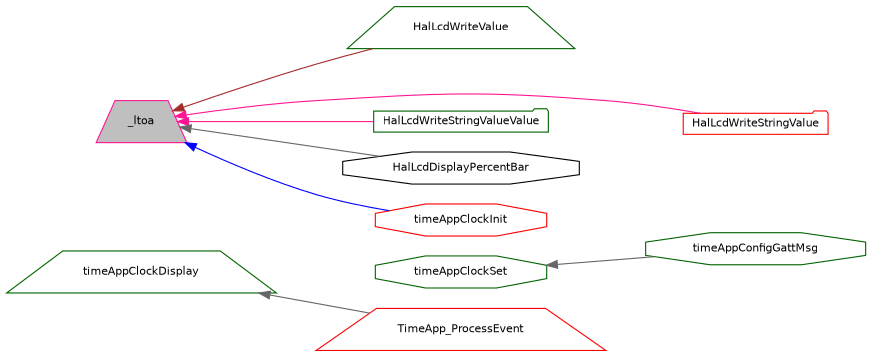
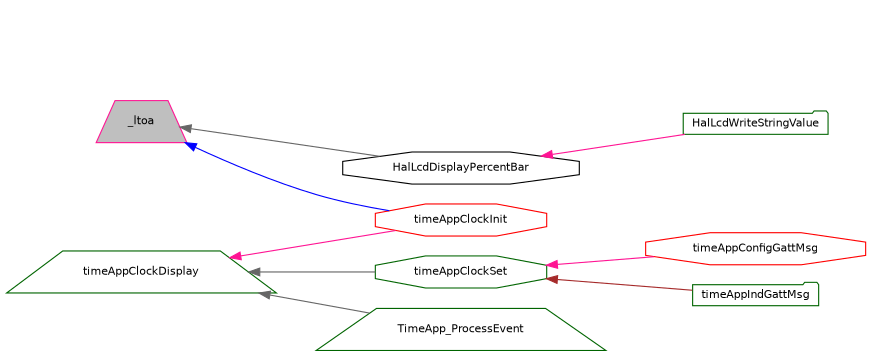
node "HalLcdWriteValue": removed
edge "HalLcdWriteStringValue" -> "_ltoa": now "HalLcdWriteStringValue" -> "HalLcdDisplayPercentBar"
node "HalLcdWriteStringValueValue": removed
node "HalLcdWriteStringValue": color red -> darkgreen
edge "timeAppClockInit" -> "timeAppClockDisplay": added
node "timeAppConfigGattMsg": color darkgreen -> red
edge "timeAppConfigGattMsg" -> "timeAppClockSet": color gray40 -> deeppink
edge "timeAppClockSet" -> "timeAppClockDisplay": added
node "timeAppIndGattMsg": added
node "TimeApp_ProcessEvent": color red -> darkgreen
